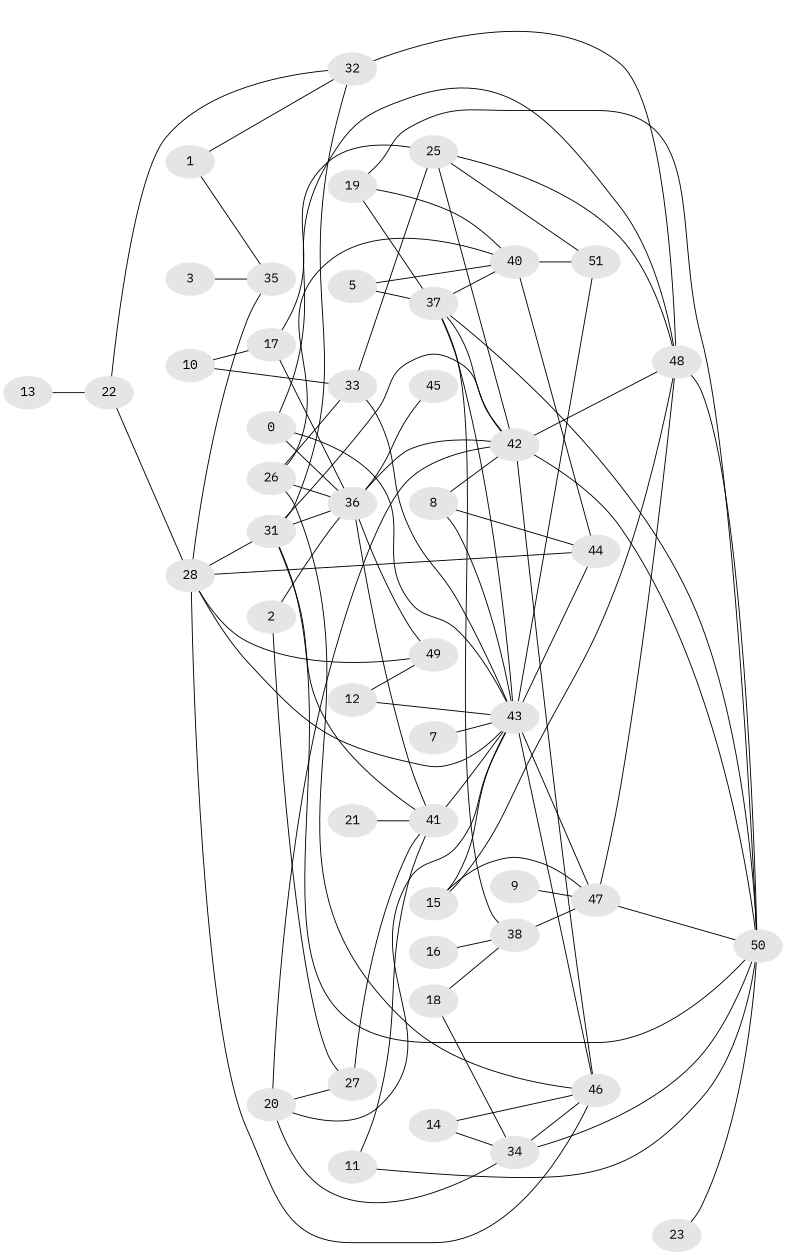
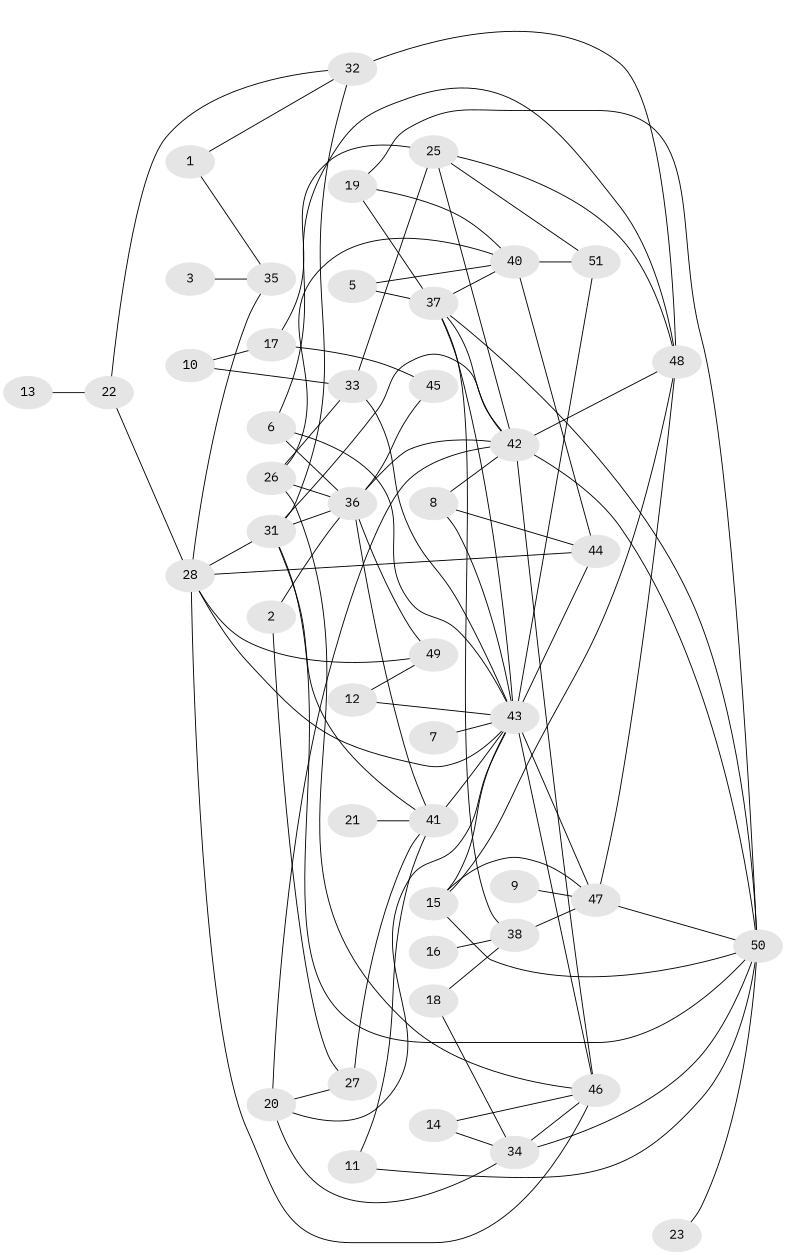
edge "17" -- "36": now "17" -- "45"
node "0": label "0" -> "6"
edge "48" -- "50": now "15" -- "50"
